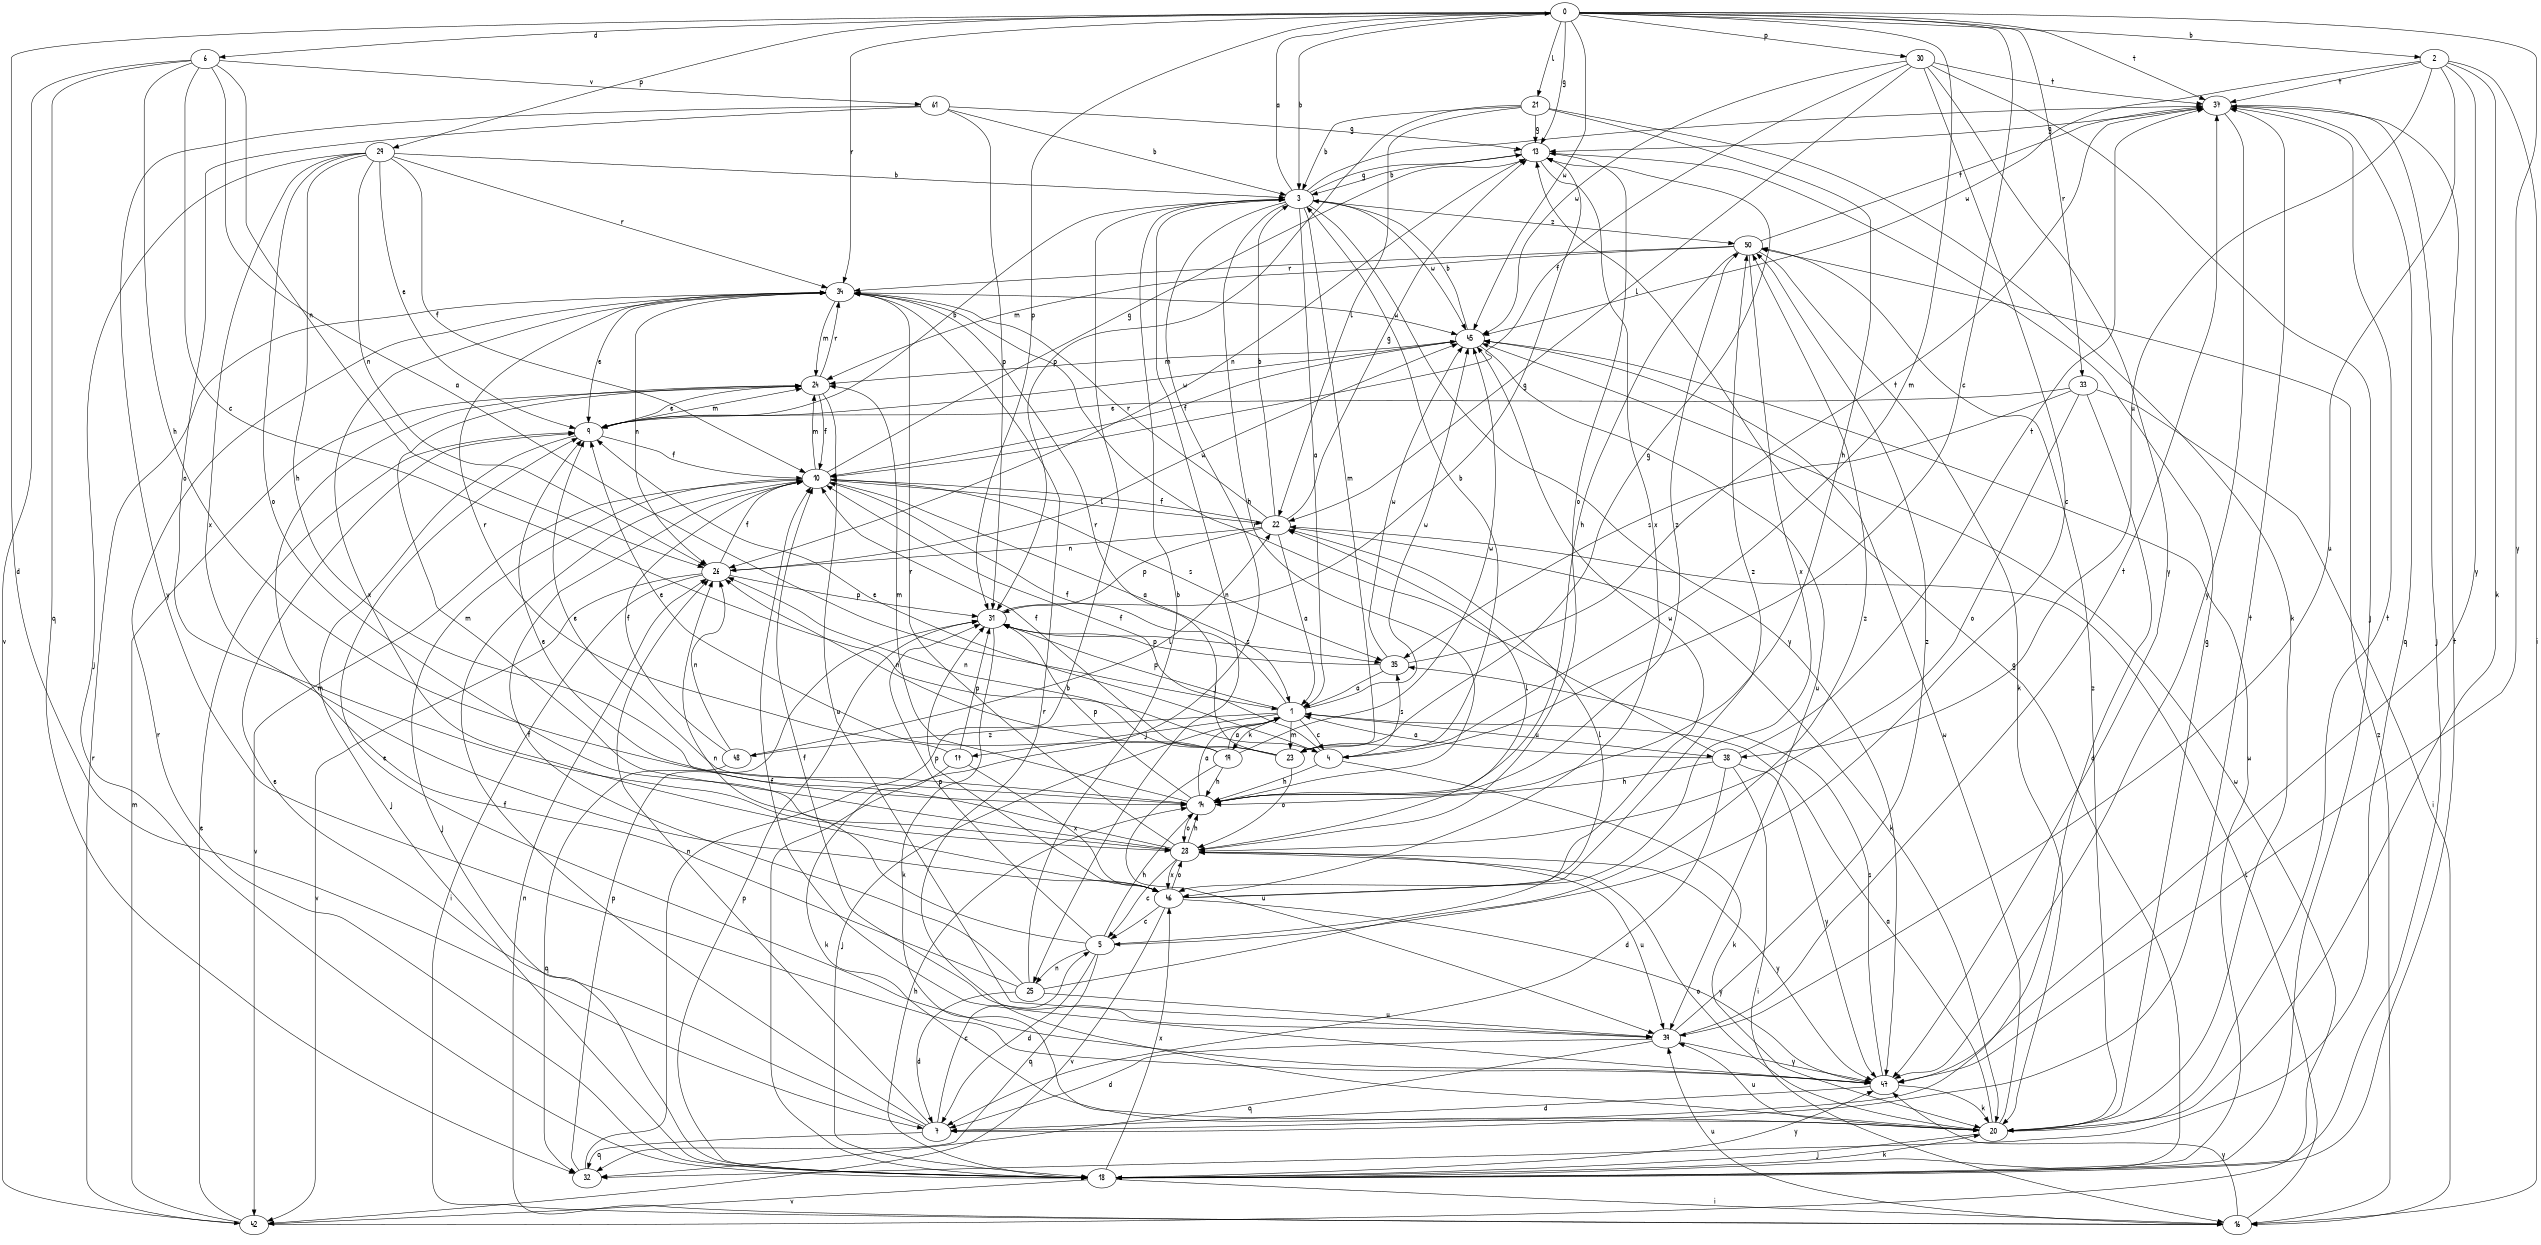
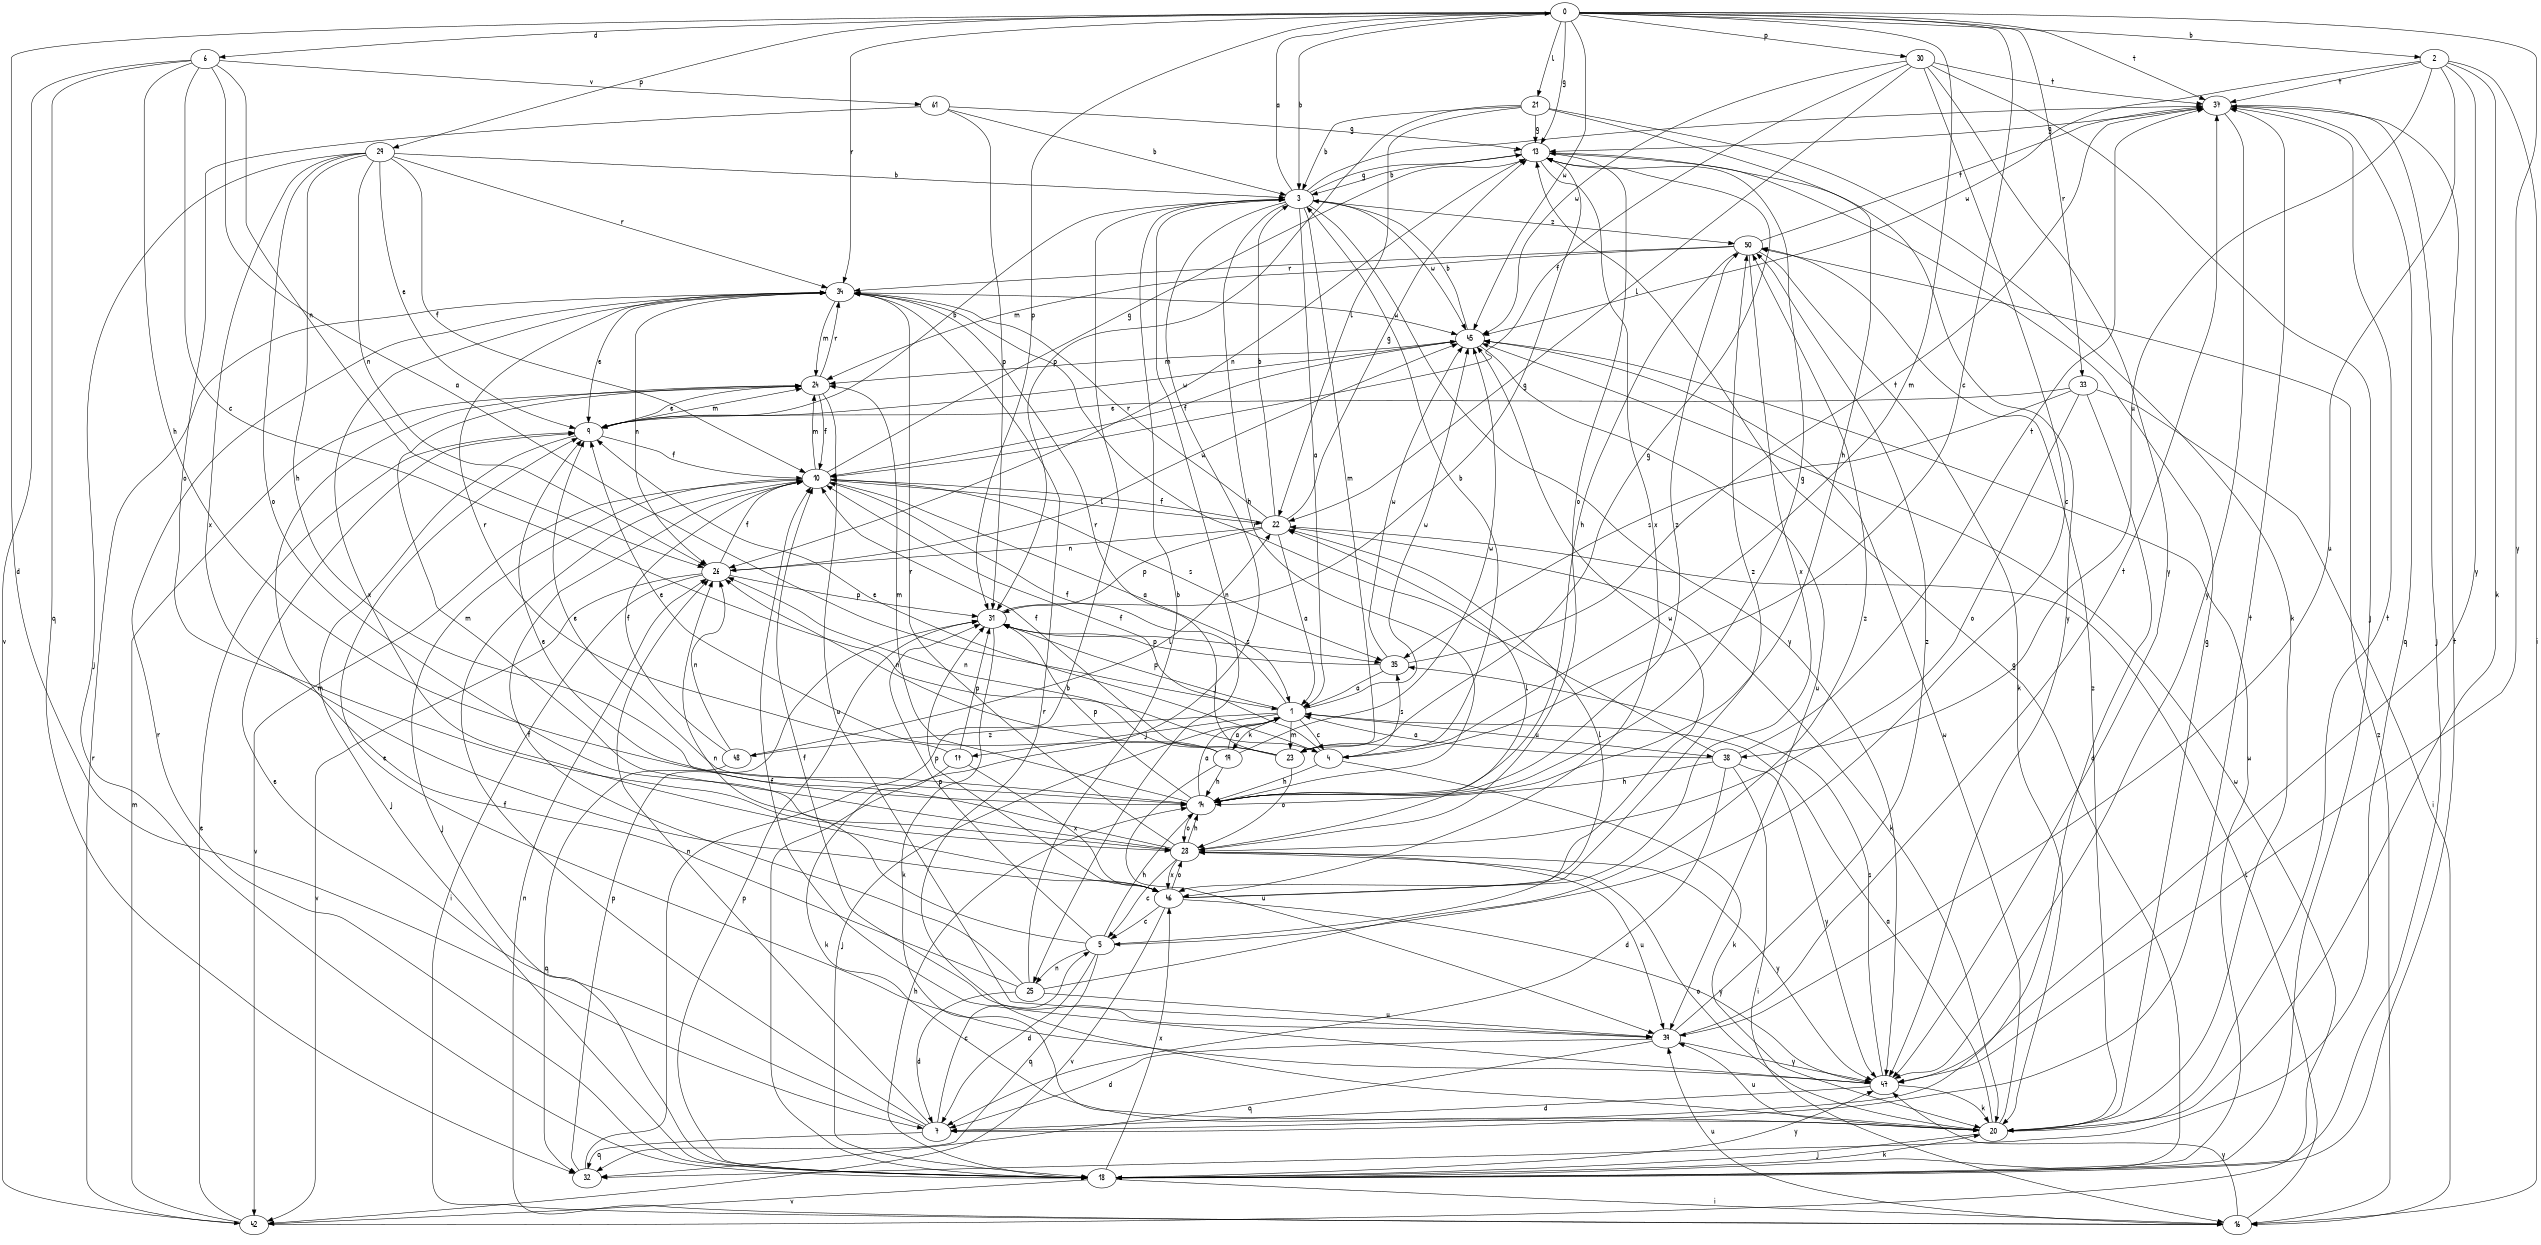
edge "14" -> "13": added, label "g"
edge "61" -> "47": now "13" -> "47"
